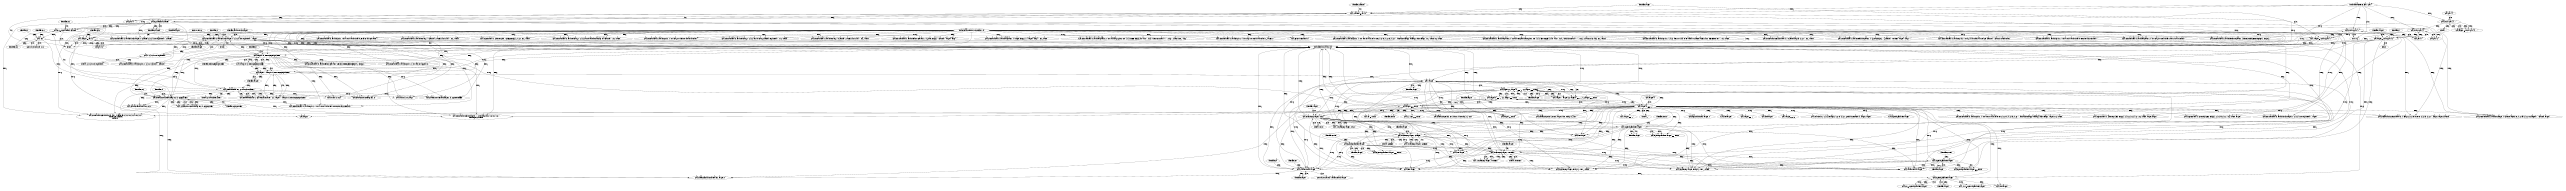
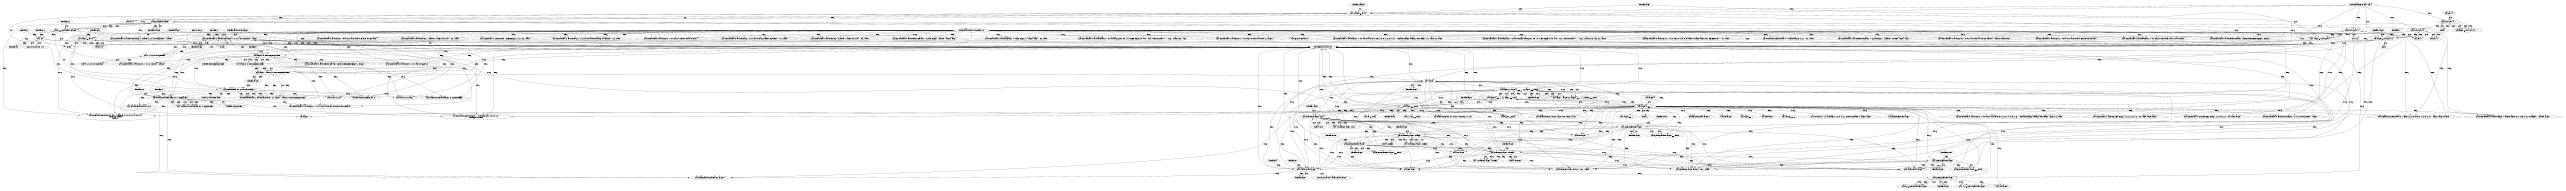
edge "(Literal,' ')" -> "(Call,strchr(parv[2], ' '))": added, label "AST:"
